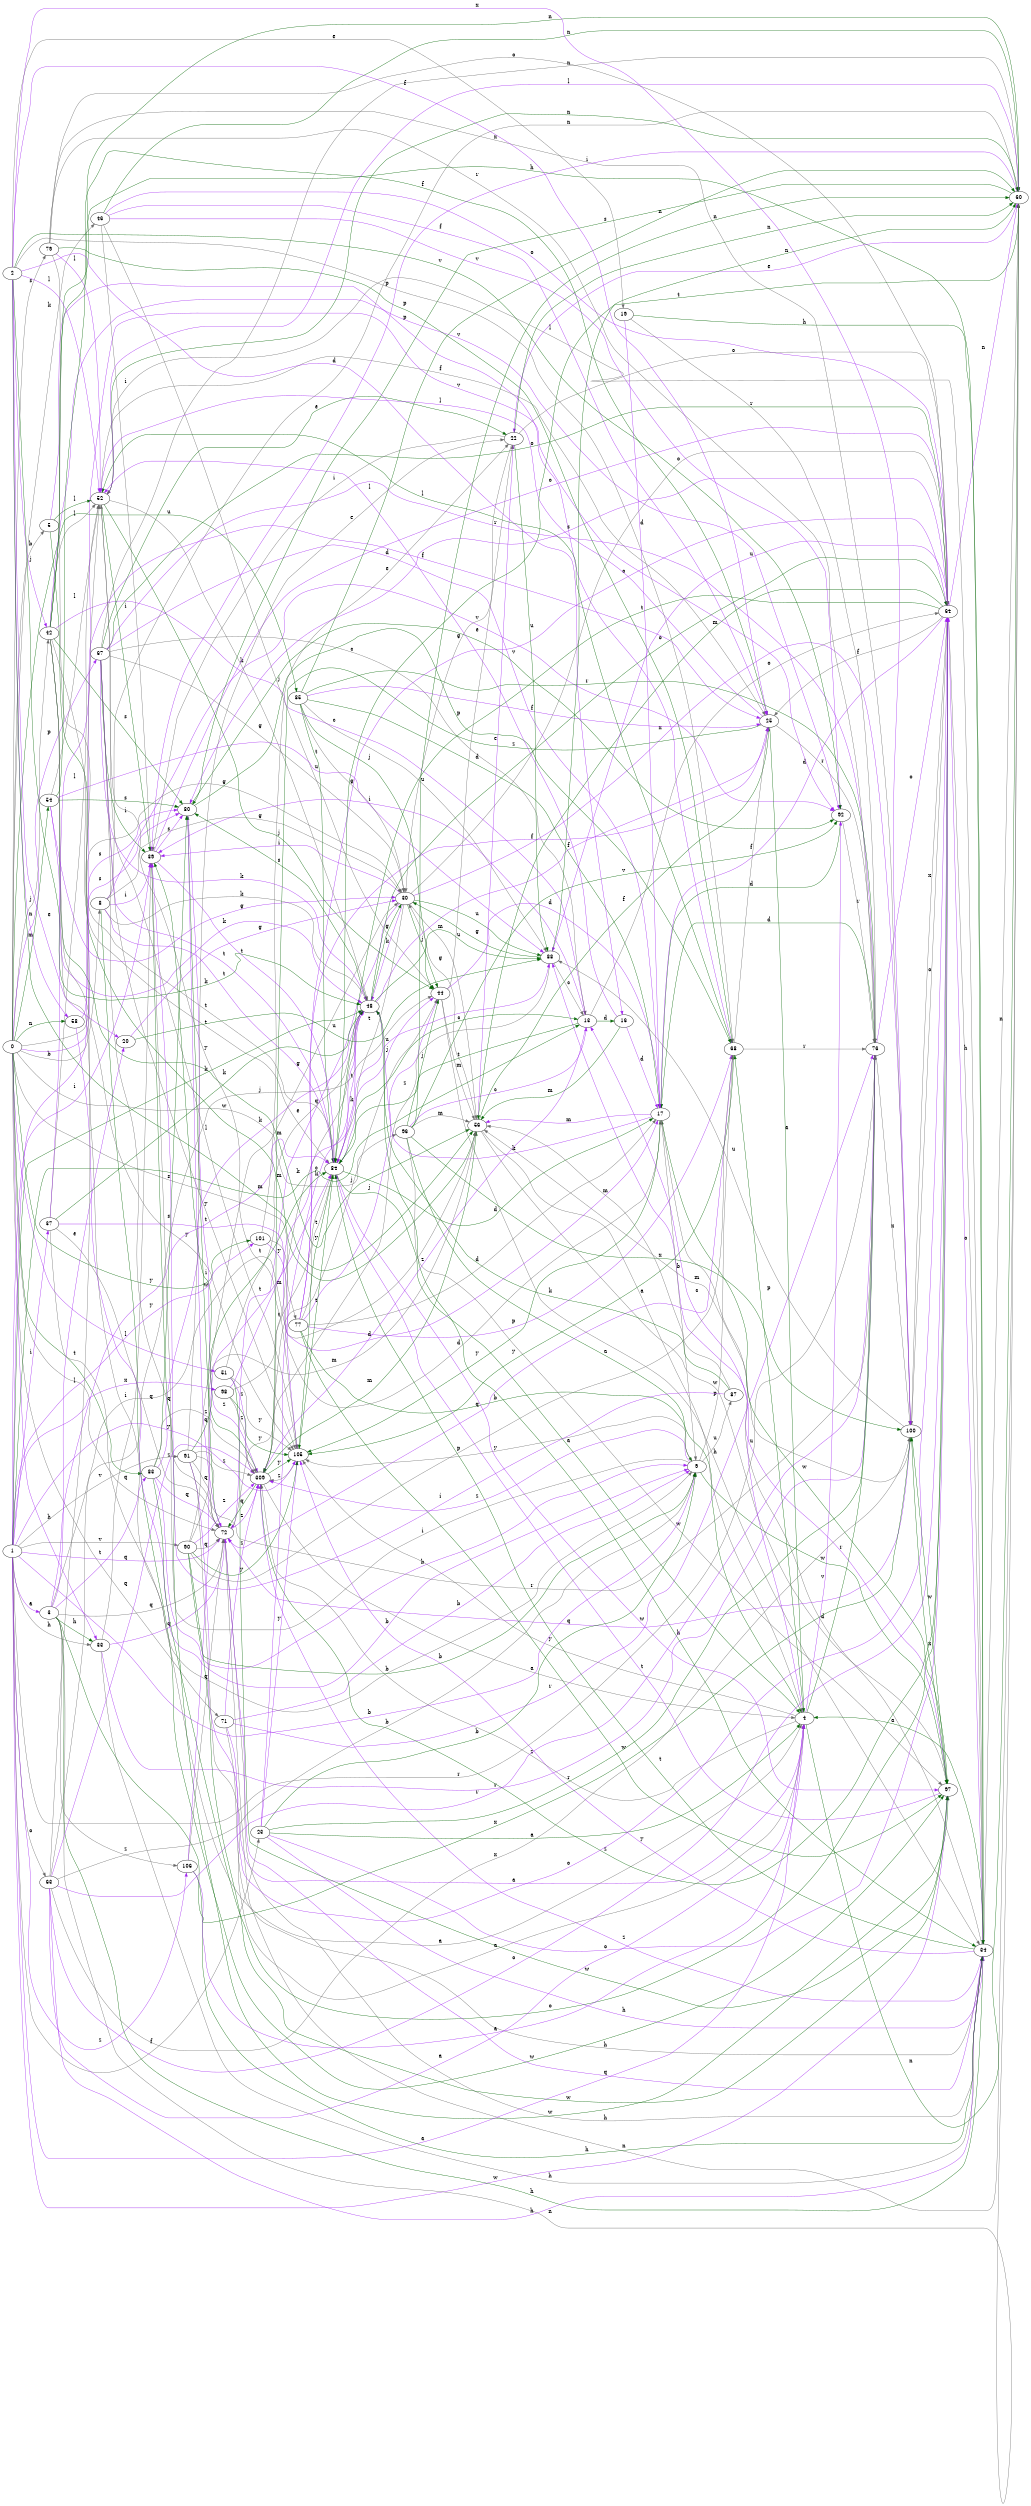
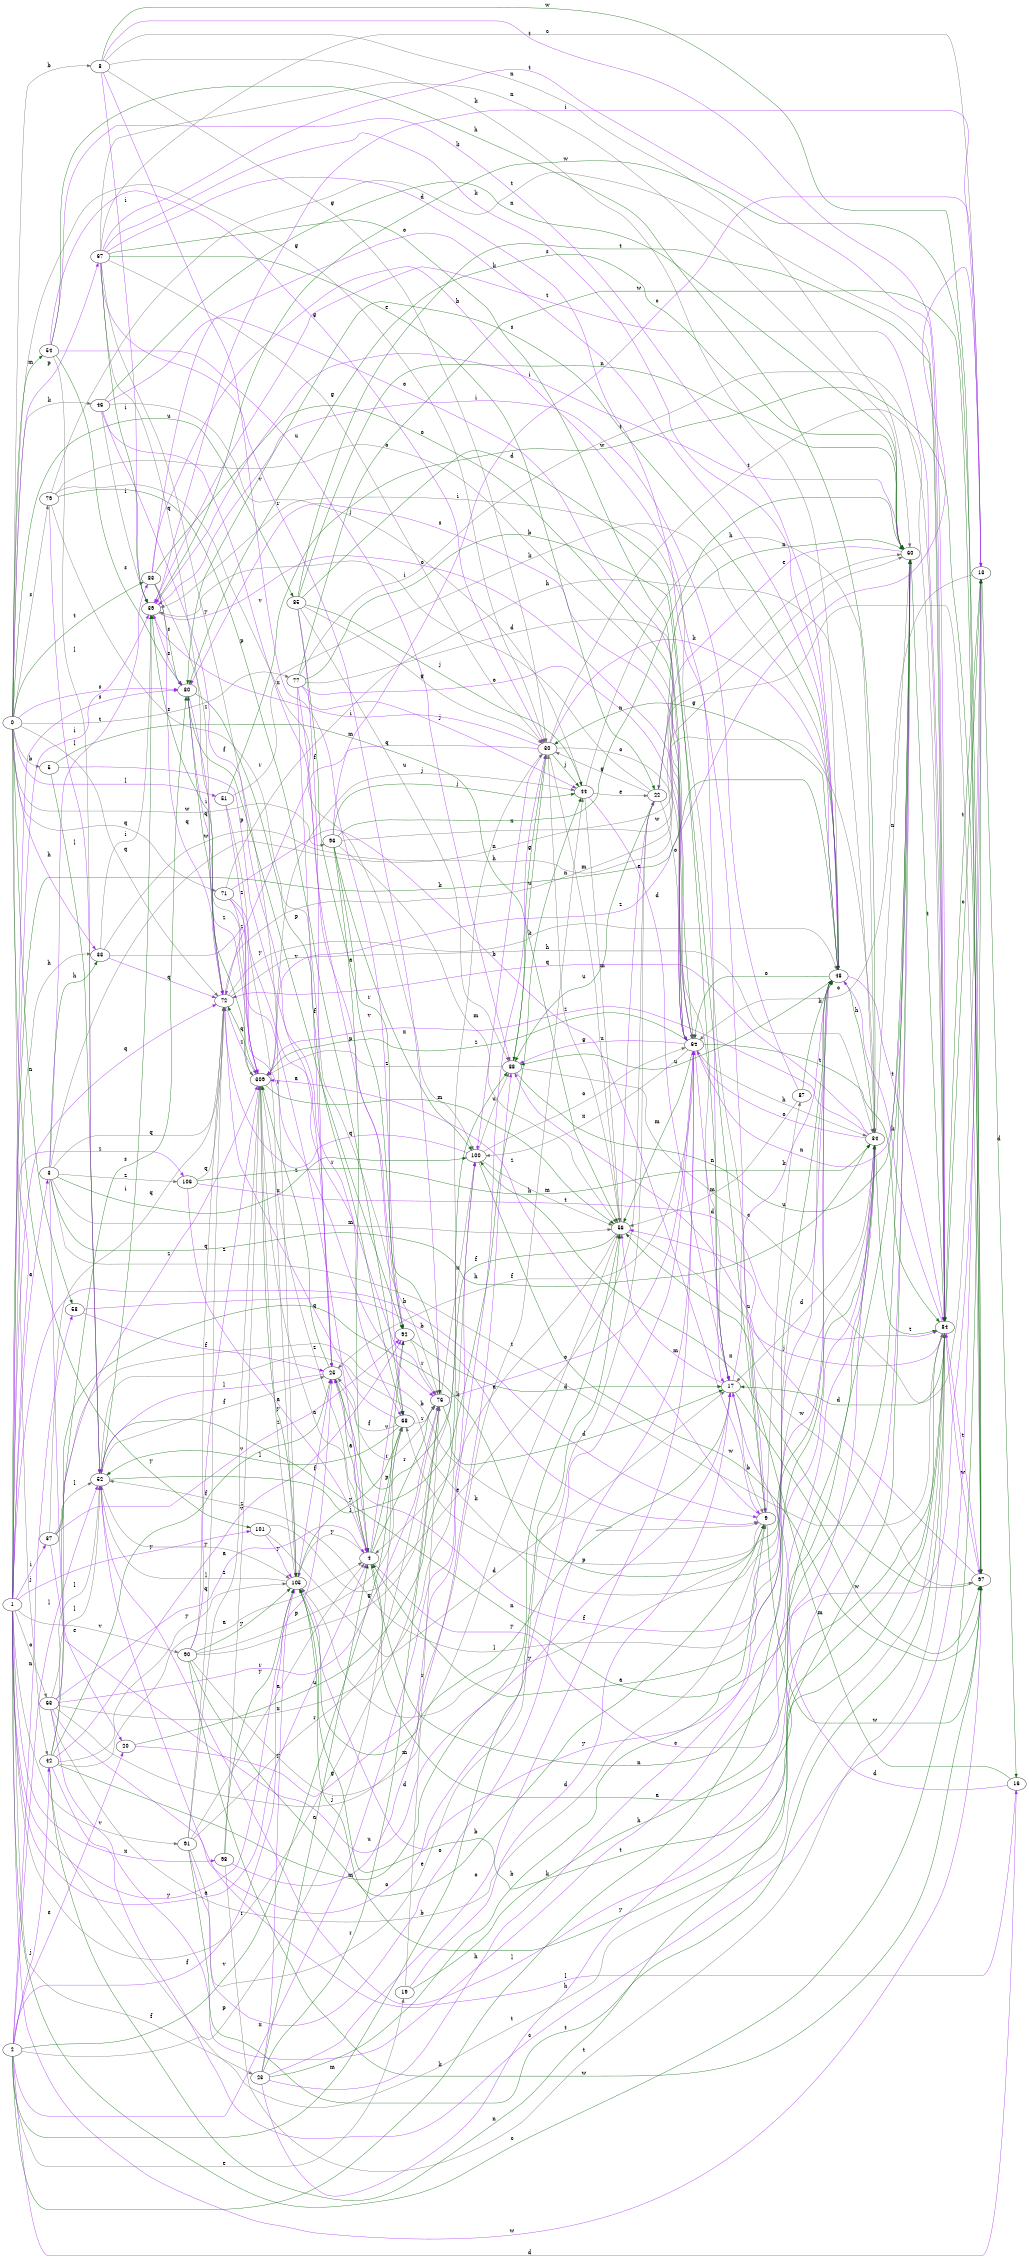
edge "84" -> "44": now "84" -> "56"
edge "51" -> "48": label "e" -> "k"
edge "3" -> "84": color purple -> gray40
edge "105" -> "25": added, label "f"
